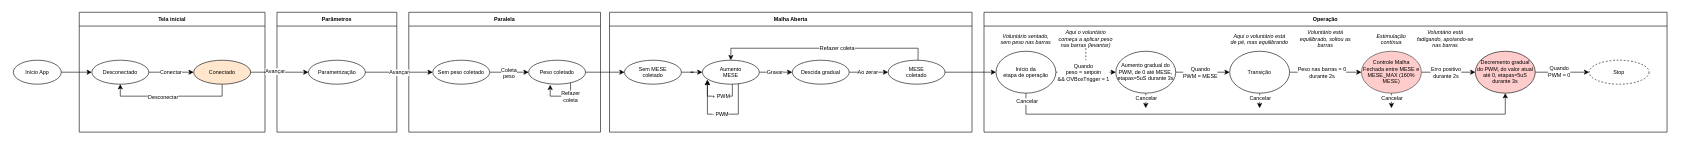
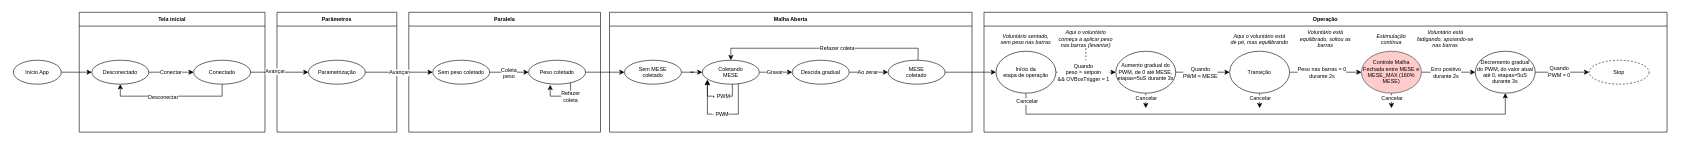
node "Conectado": fillcolor #ffe6cc -> #ffffff
node "AumentoMESE": label "AumentoMESE" -> "ColetandoMESE"
node "Decremento gradual do PWM, do valor atual até 0, etapas=5uS durante 3s": fillcolor #ffcccc -> #ffffff
